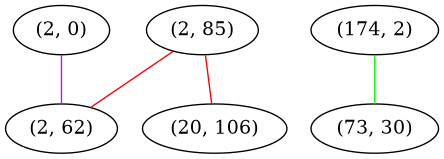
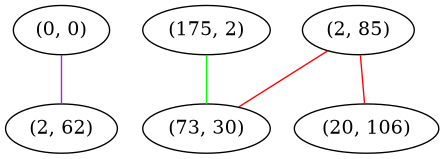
node "(2, 0)": label "(2, 0)" -> "(0, 0)"
node "(174, 2)": label "(174, 2)" -> "(175, 2)"
edge "(2, 85)" -- "(2, 62)": now "(2, 85)" -- "(73, 30)"
